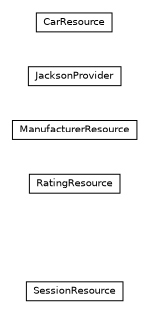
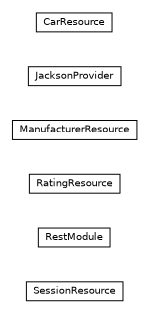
node "RestModule": added
